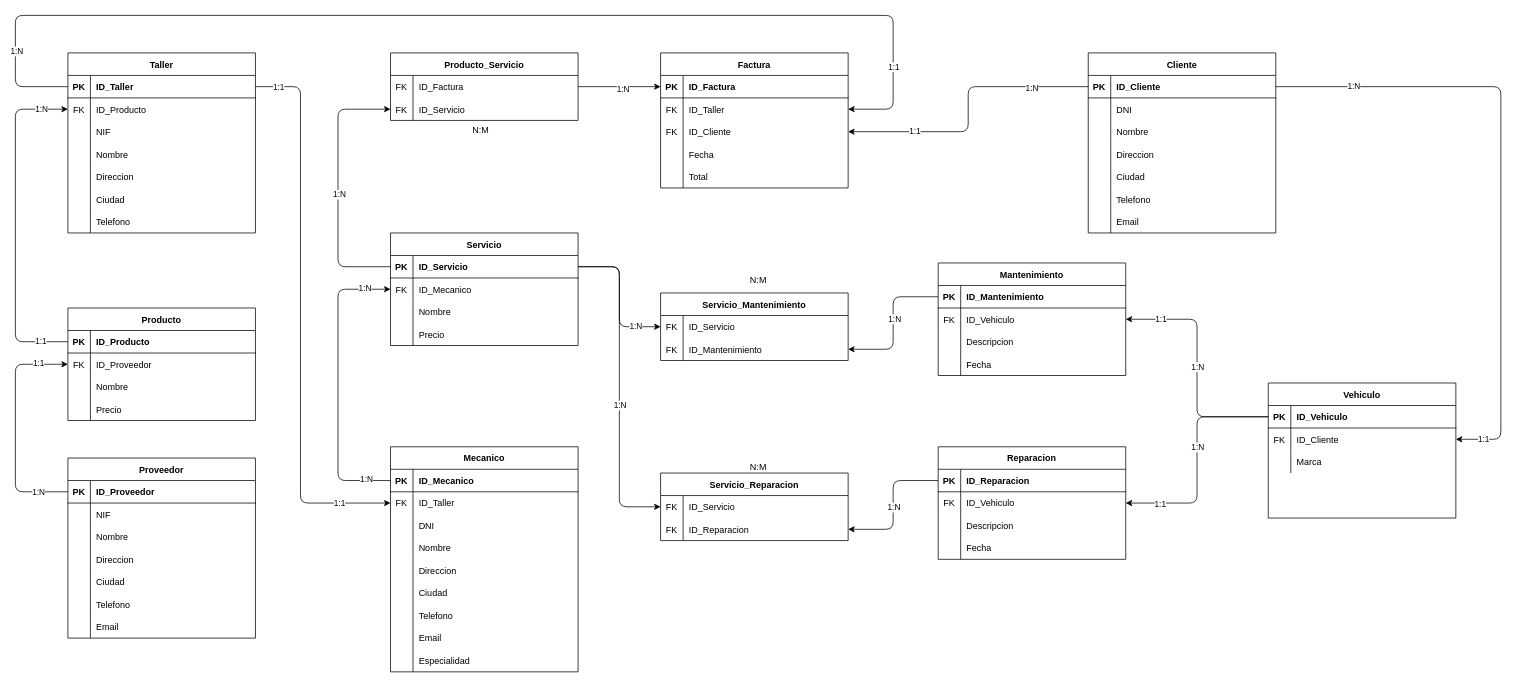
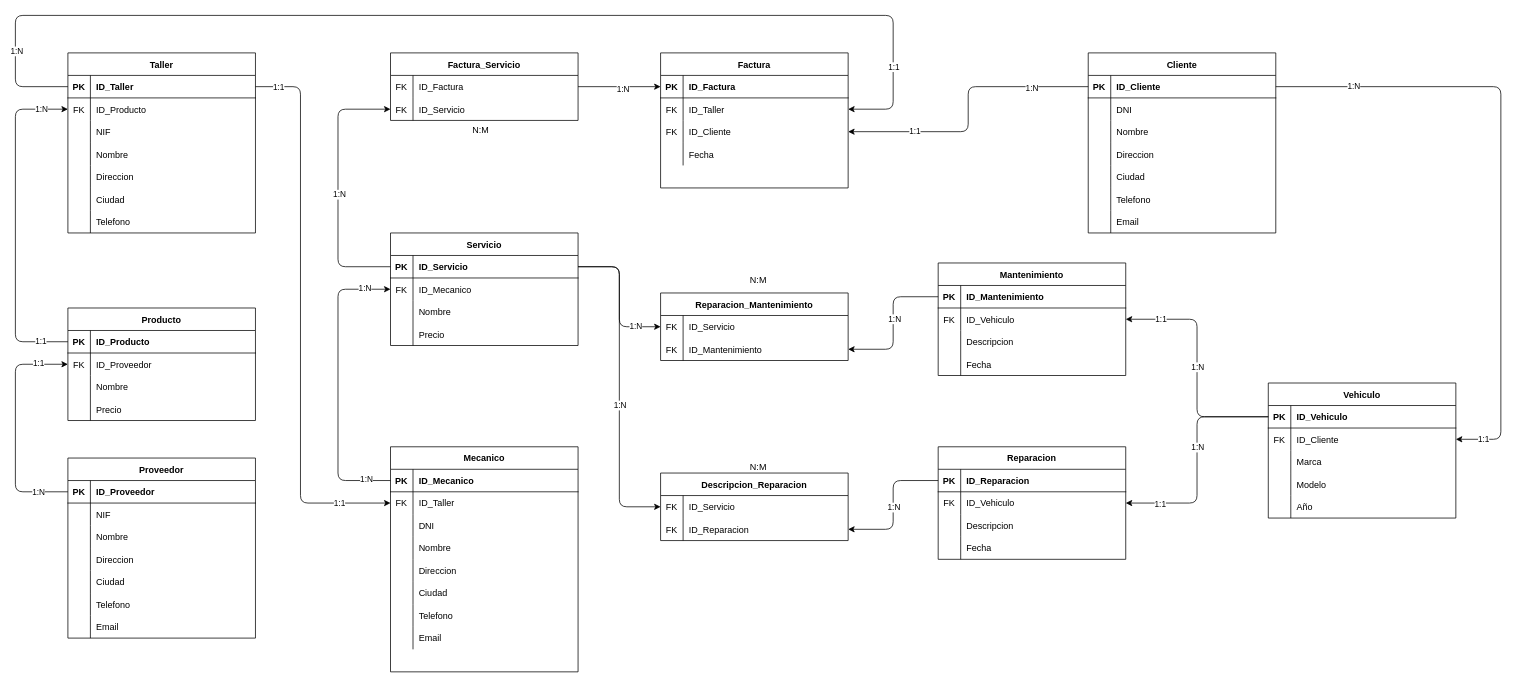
node "Producto_Servicio": label "Producto_Servicio" -> "Factura_Servicio"
node "Total": removed
node "Servicio_Mantenimiento": label "Servicio_Mantenimiento" -> "Reparacion_Mantenimiento"
node "Modelo": added
node "Servicio_Reparacion": label "Servicio_Reparacion" -> "Descripcion_Reparacion"
node "Año": added
node "Especialidad": removed
